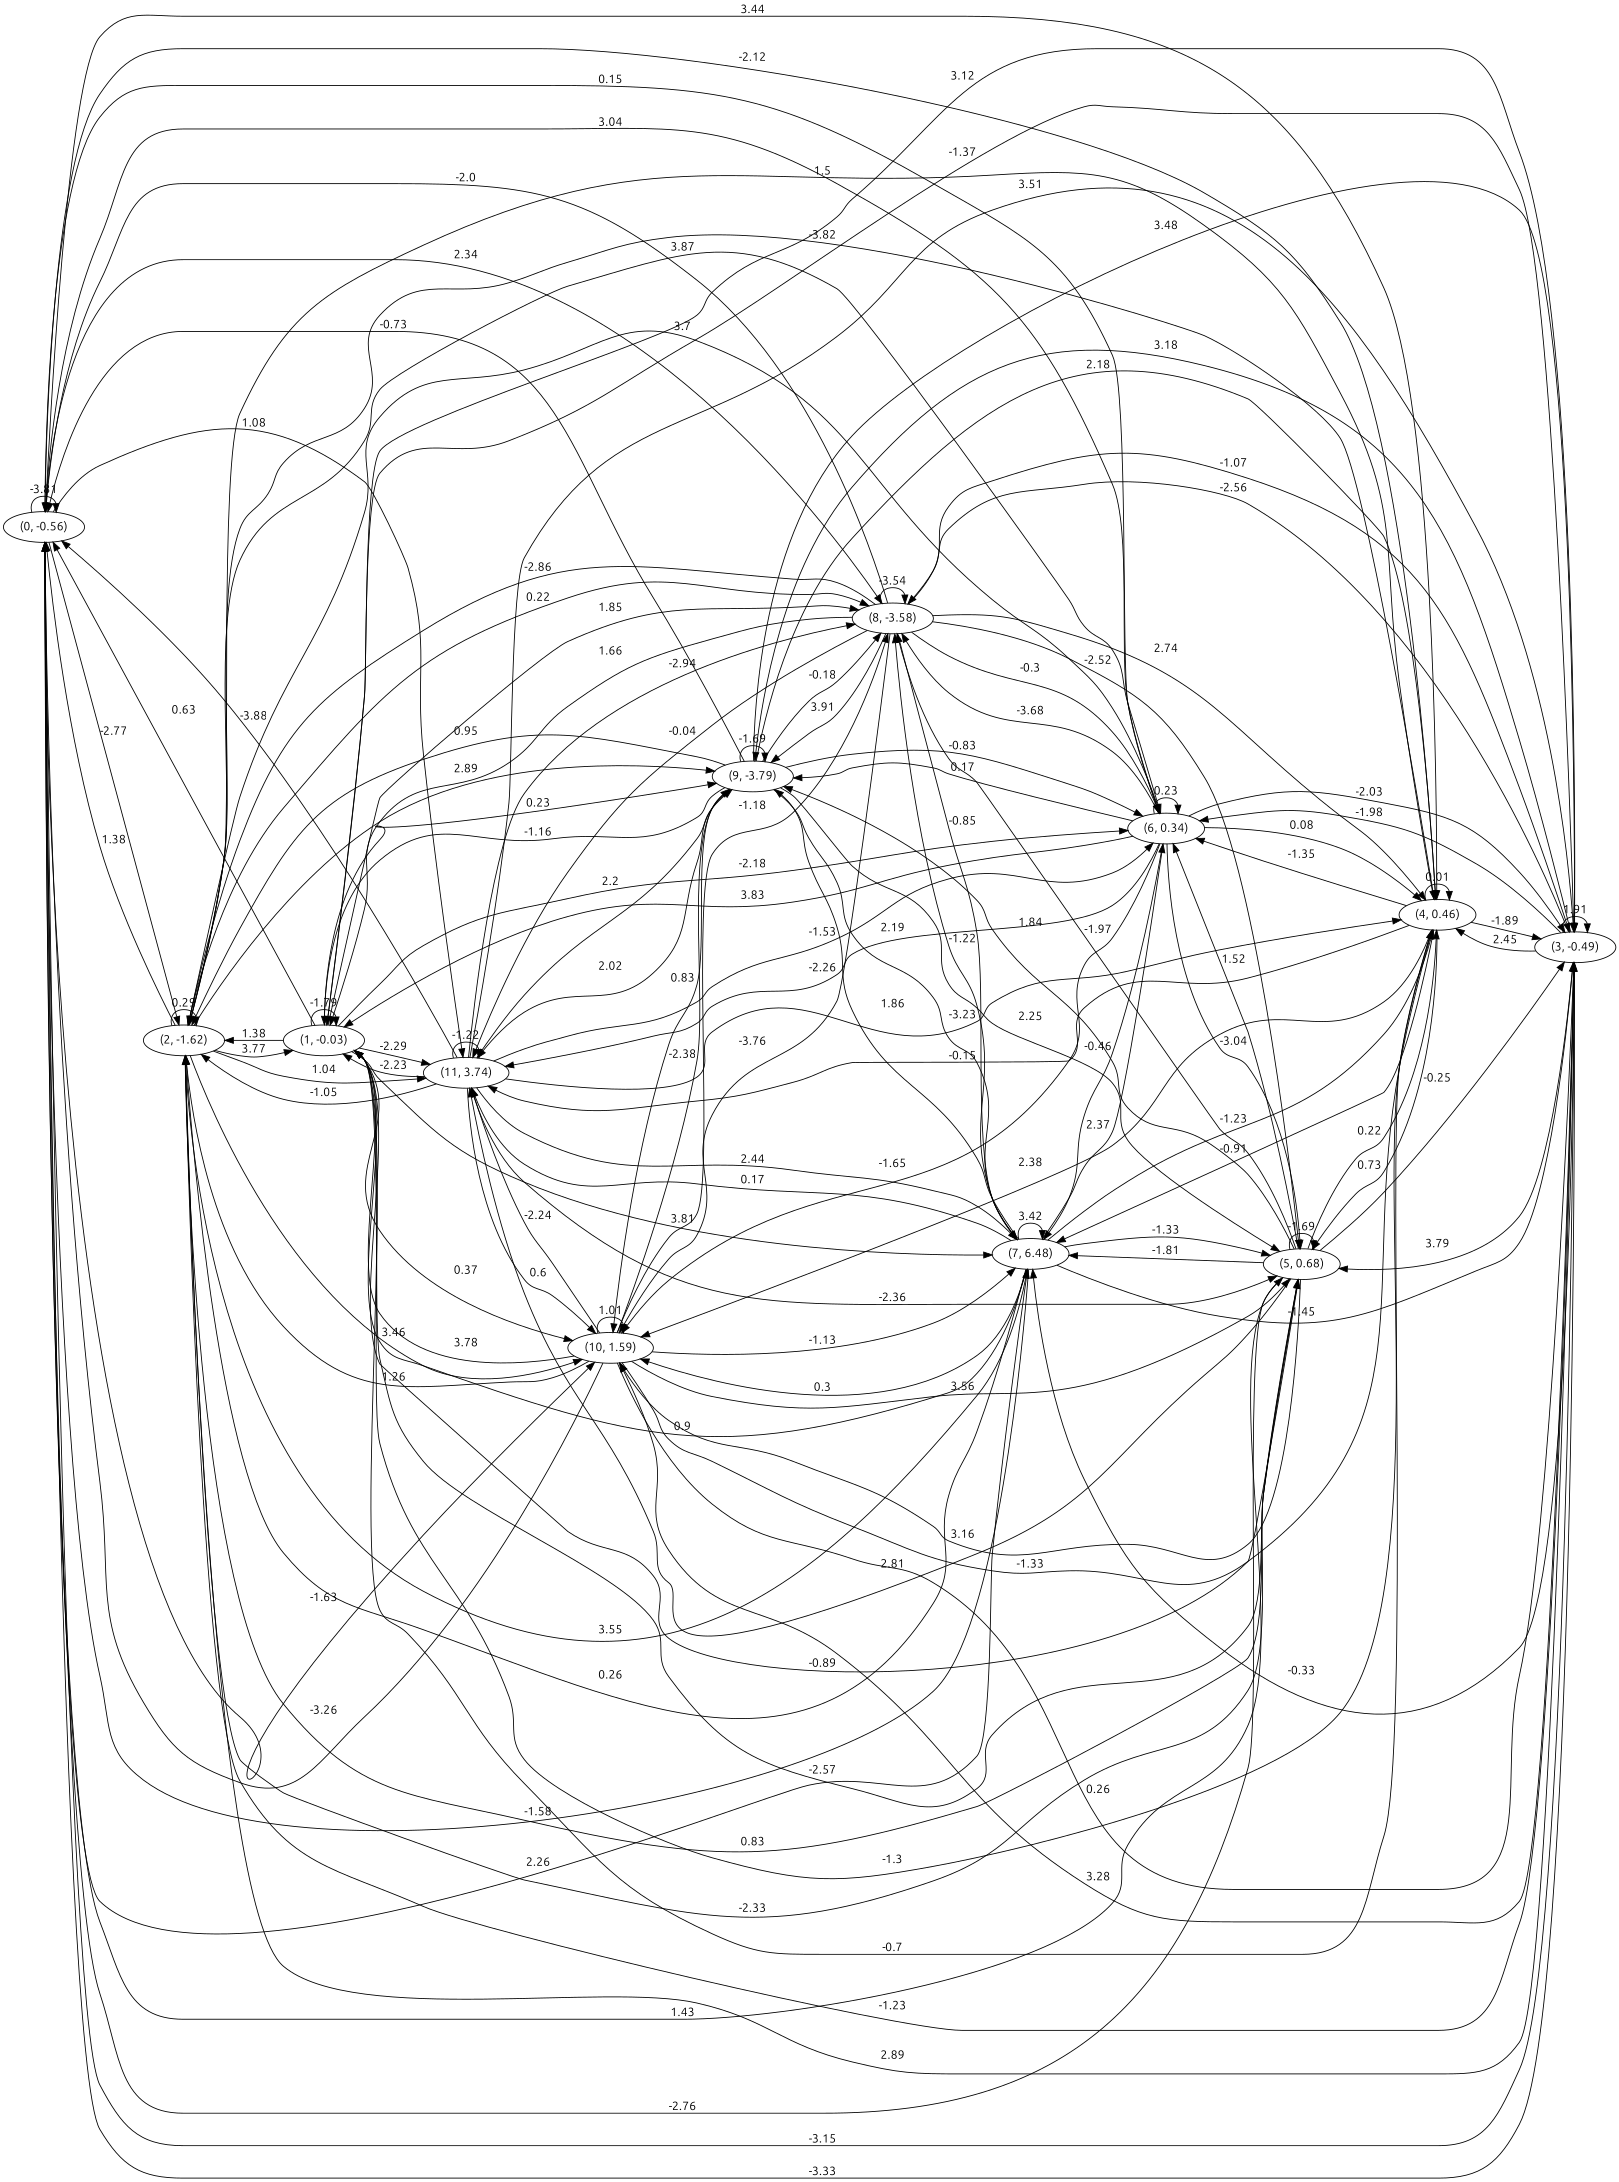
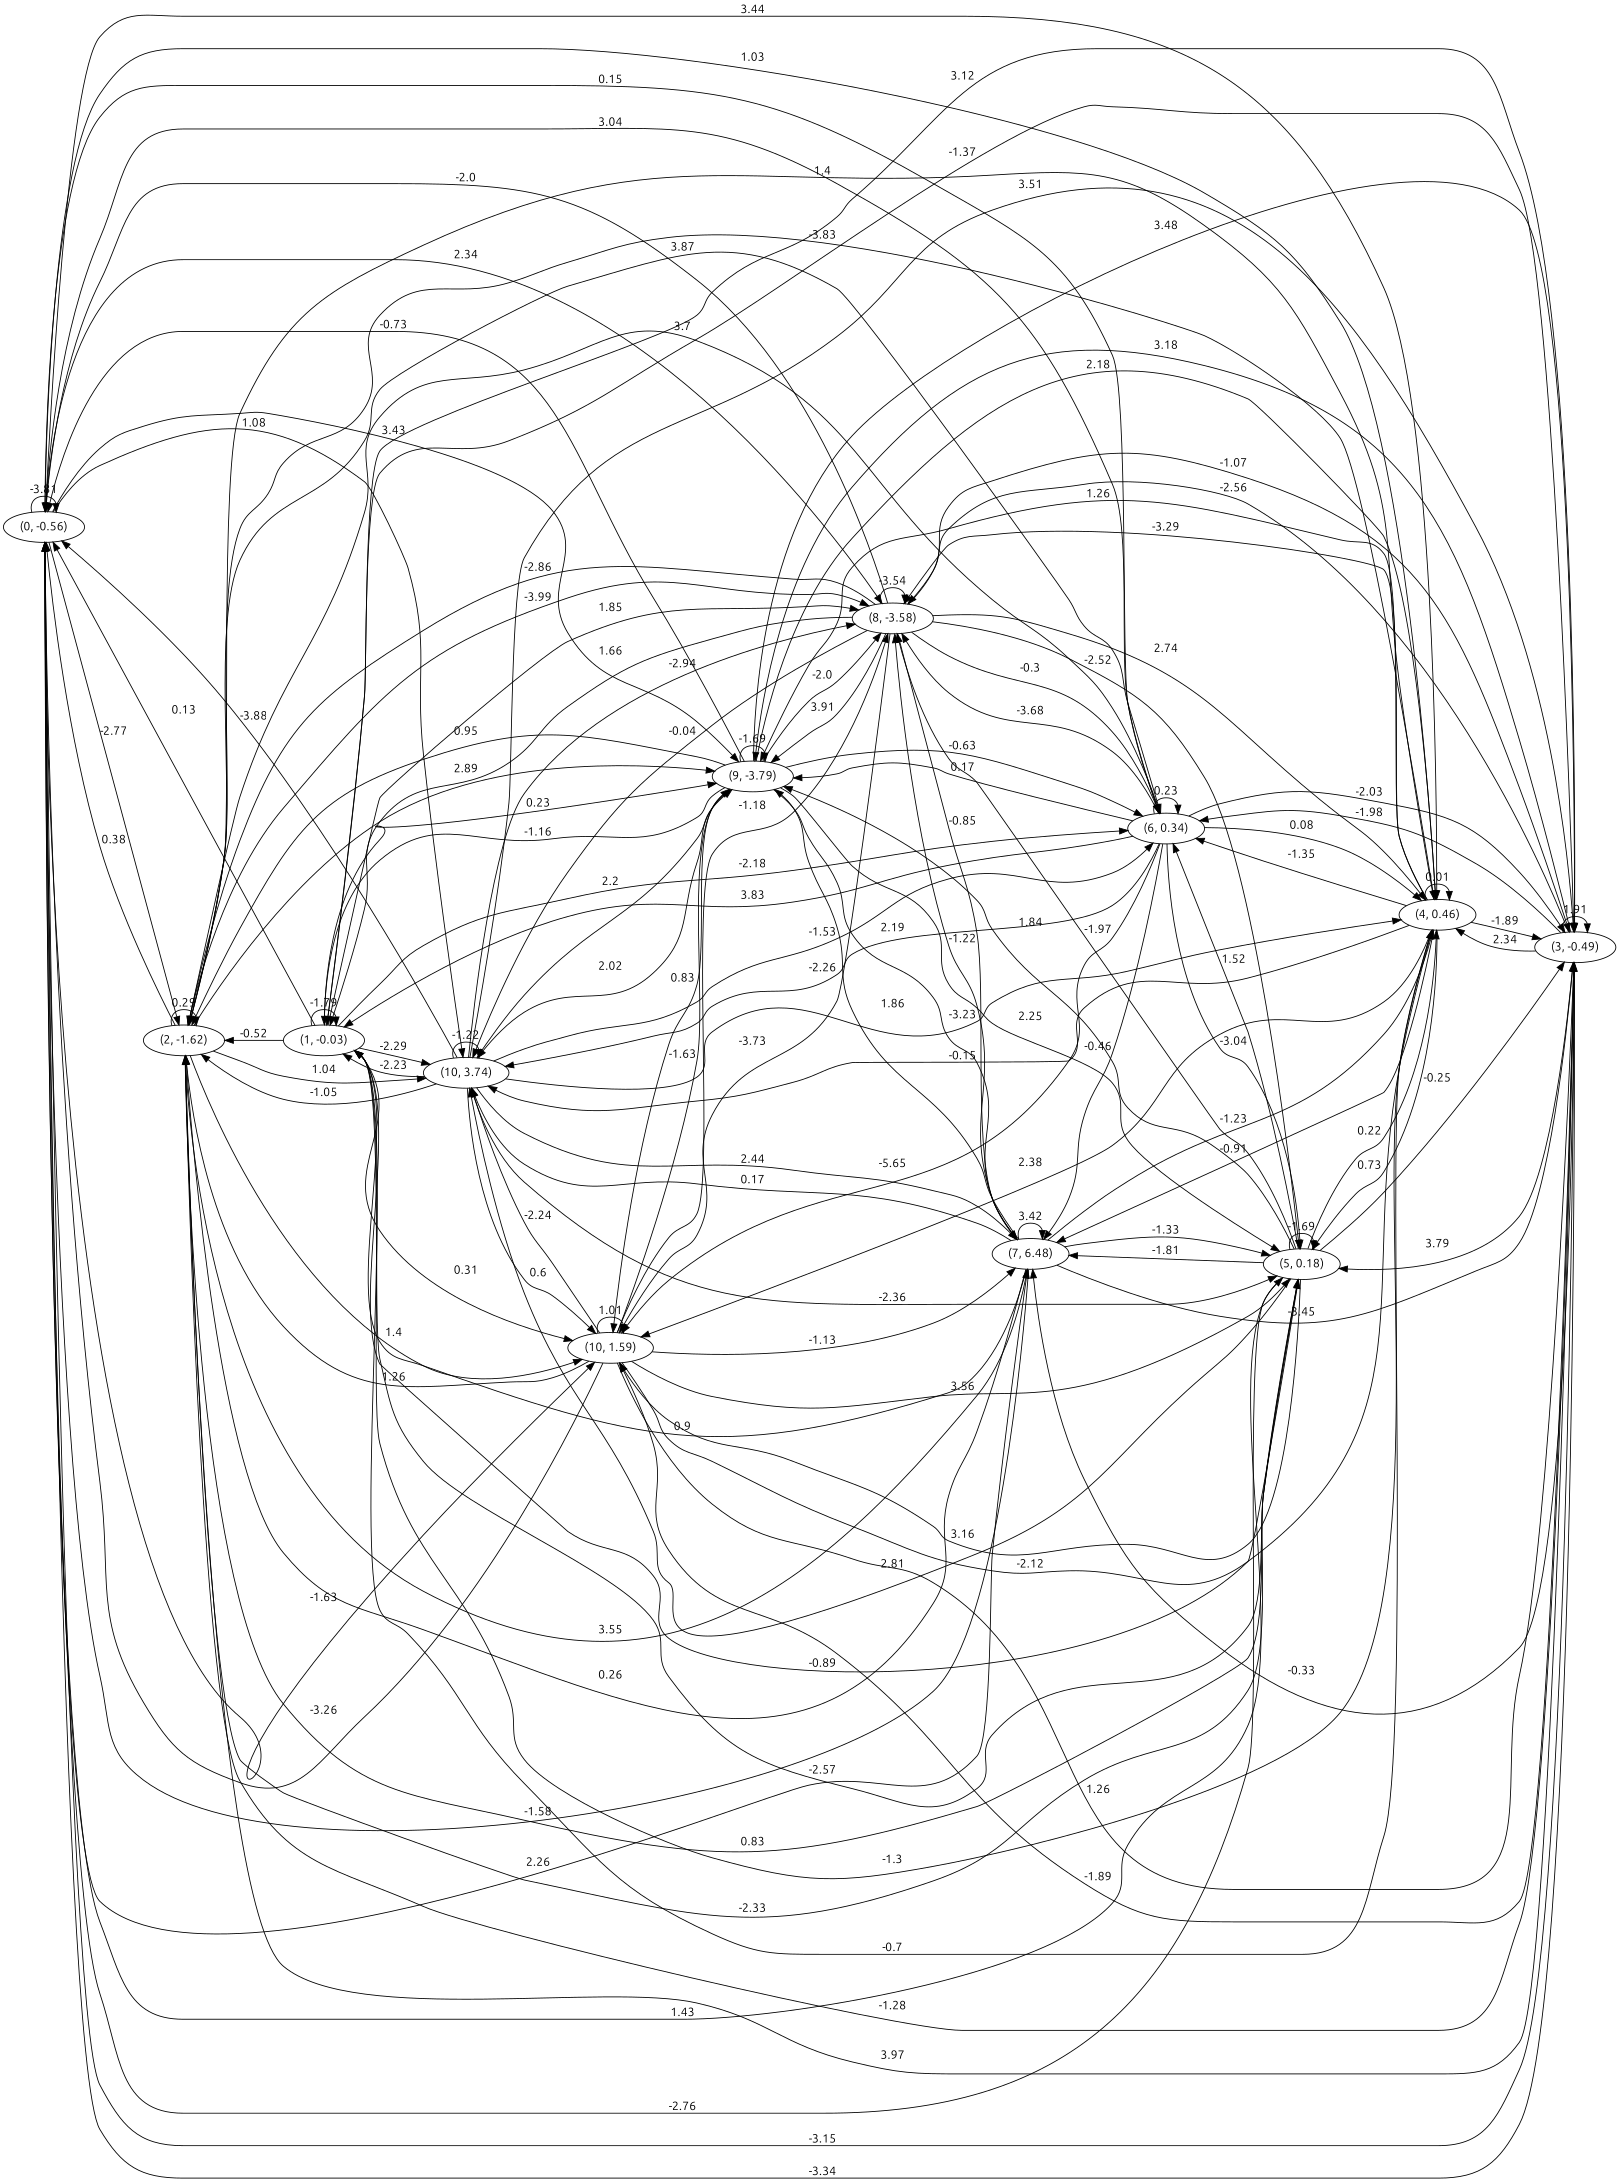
edge "(4, 0.46)" -> "(0, -0.56)": label "-2.12" -> "1.03"
edge "(4, 0.46)" -> "(2, -1.62)": label "1.5" -> "1.4"
edge "(2, -1.62)" -> "(4, 0.46)": label "-3.82" -> "-3.83"
edge "(0, -0.56)" -> "(9, -3.79)": added, label "3.43"
edge "(4, 0.46)" -> "(9, -3.79)": added, label "1.26"
edge "(4, 0.46)" -> "(8, -3.58)": added, label "-3.29"
edge "(2, -1.62)" -> "(8, -3.58)": label "0.22" -> "-3.99"
edge "(9, -3.79)" -> "(8, -3.58)": label "-0.18" -> "-2.0"
edge "(1, -0.03)" -> "(0, -0.56)": label "0.63" -> "0.13"
edge "(9, -3.79)" -> "(6, 0.34)": label "-0.83" -> "-0.63"
edge "(2, -1.62)" -> "(0, -0.56)": label "1.38" -> "0.38"
edge "(3, -0.49)" -> "(4, 0.46)": label "2.45" -> "2.34"
edge "(1, -0.03)" -> "(2, -1.62)": label "1.38" -> "-0.52"
edge "(8, -3.58)" -> "(10, 1.59)": label "-3.76" -> "-3.73"
edge "(10, 1.59)" -> "(9, -3.79)": label "-2.38" -> "-1.63"
edge "(2, -1.62)" -> "(1, -0.03)": removed, label "3.77"
edge "(7, 6.48)" -> "(6, 0.34)": removed, label "2.37"
node "(11, 3.74)": label "(11, 3.74)" -> "(10, 3.74)"
edge "(6, 0.34)" -> "(10, 1.59)": label "-1.65" -> "-5.65"
edge "(1, -0.03)" -> "(7, 6.48)": removed, label "3.81"
node "(5, 0.68)": label "(5, 0.68)" -> "(5, 0.18)"
edge "(1, -0.03)" -> "(10, 1.59)": label "0.37" -> "0.31"
edge "(7, 6.48)" -> "(3, -0.49)": label "-1.45" -> "-3.45"
edge "(10, 1.59)" -> "(1, -0.03)": removed, label "3.78"
edge "(2, -1.62)" -> "(10, 1.59)": label "3.46" -> "1.4"
edge "(7, 6.48)" -> "(10, 1.59)": removed, label "0.3"
edge "(10, 1.59)" -> "(4, 0.46)": label "-1.33" -> "-2.12"
edge "(10, 1.59)" -> "(3, -0.49)": label "0.26" -> "1.26"
edge "(3, -0.49)" -> "(10, 1.59)": label "3.28" -> "-1.89"
edge "(3, -0.49)" -> "(2, -1.62)": label "-1.23" -> "-1.28"
edge "(2, -1.62)" -> "(3, -0.49)": label "2.89" -> "3.97"
edge "(3, -0.49)" -> "(0, -0.56)": label "-3.33" -> "-3.34"
